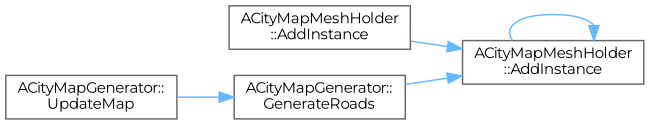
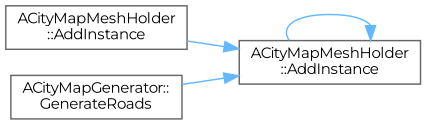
node "ACityMapGenerator:: UpdateMap": removed
